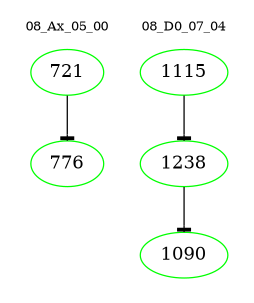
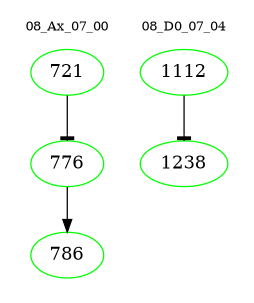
cluster "08_Ax_05_00": label "08_Ax_05_00" -> "08_Ax_07_00"
node "1115": label "1115" -> "1112"
node "786": added
node "1090": removed
